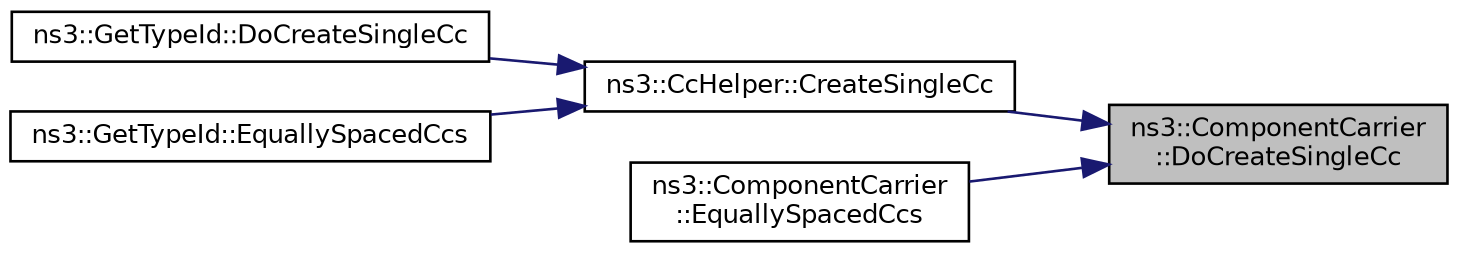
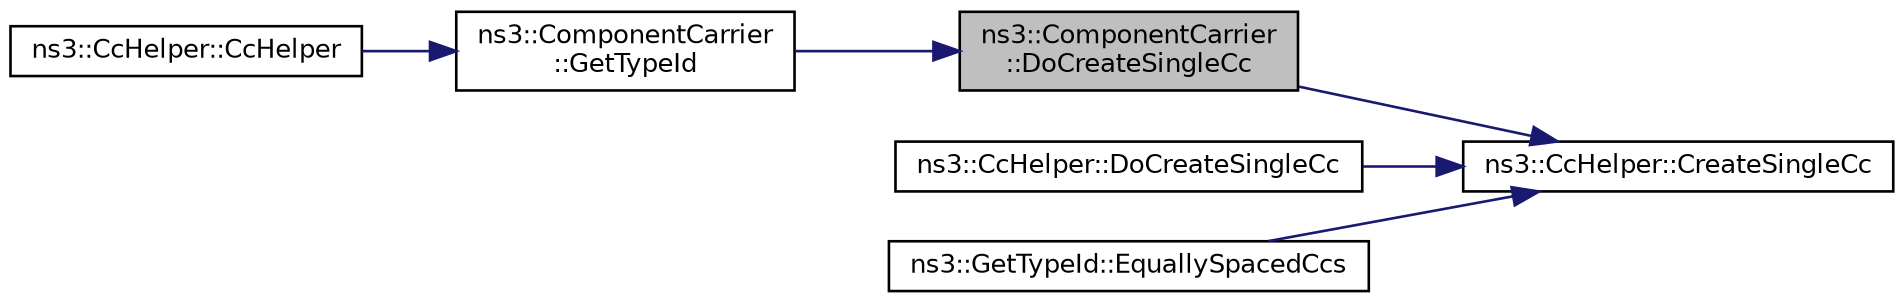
node "ns3::GetTypeId::DoCreateSingleCc": label "ns3::GetTypeId::DoCreateSingleCc" -> "ns3::CcHelper::DoCreateSingleCc"
node "ns3::CcHelper::CcHelper": added
edge "ns3::CcHelper::CreateSingleCc" -> "ns3::ComponentCarrier ::DoCreateSingleCc": reversed
node "ns3::ComponentCarrier ::EquallySpacedCcs": label "ns3::ComponentCarrier ::EquallySpacedCcs" -> "ns3::ComponentCarrier ::GetTypeId"
